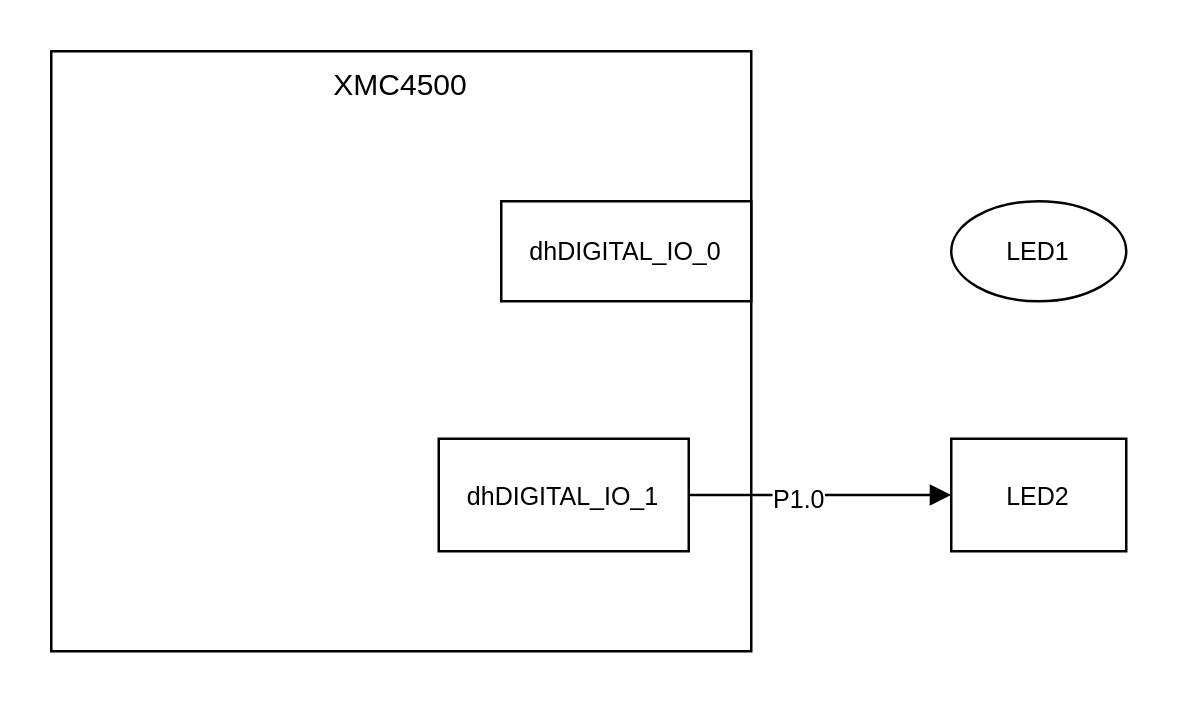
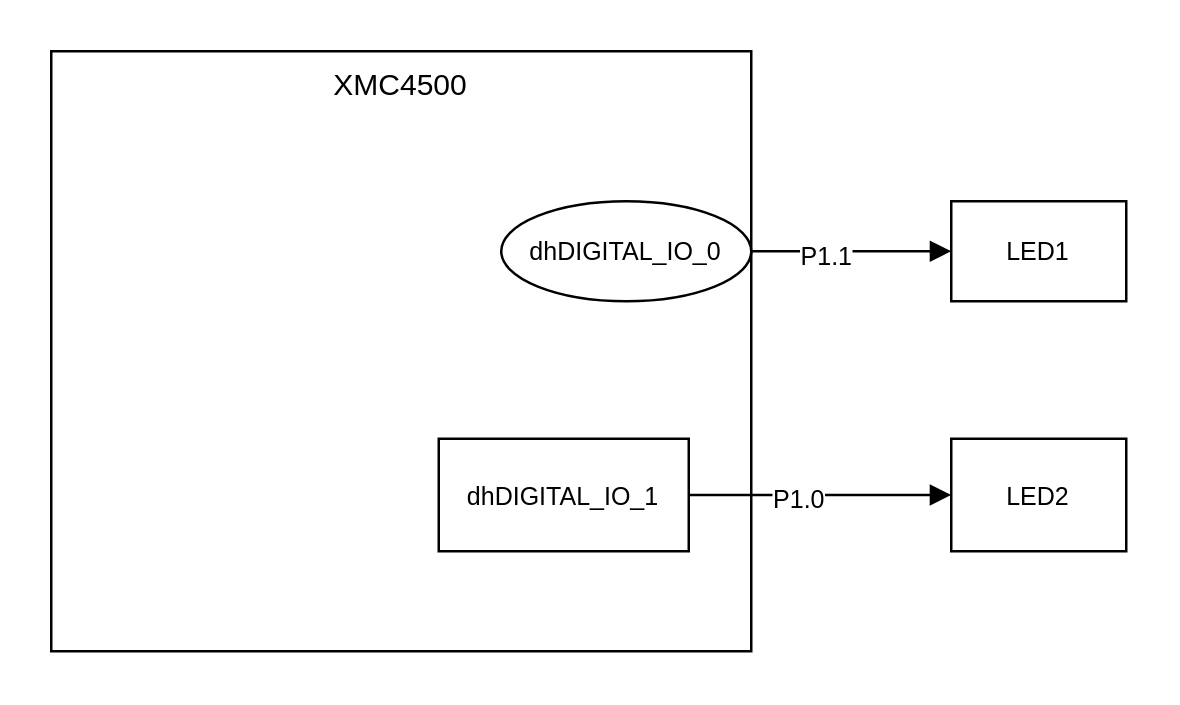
node "dhDIGITAL_IO_0": shape rectangle -> ellipse
edge "dhDIGITAL_IO_0" -> "LED1": added, label "P1.1"
node "LED1": shape ellipse -> rectangle
